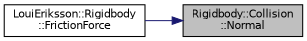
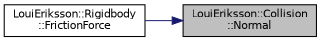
node "Rigidbody::Collision ::Normal": label "Rigidbody::Collision ::Normal" -> "LouiEriksson::Collision ::Normal"
